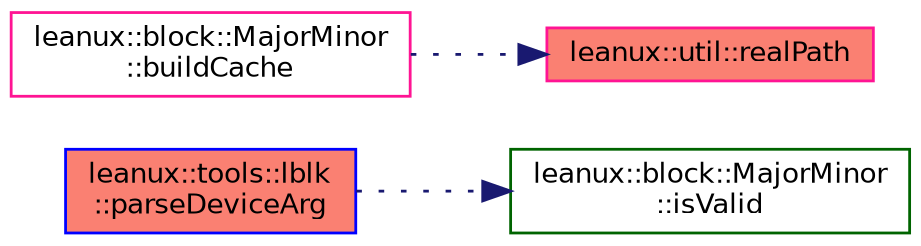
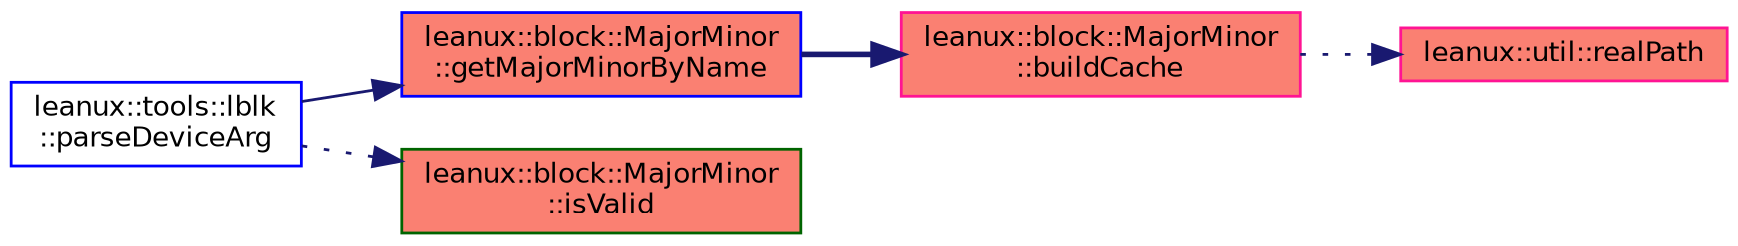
node "leanux::block::MajorMinor ::buildCache": fillcolor white -> salmon
node "leanux::block::MajorMinor ::getMajorMinorByName": added
node "leanux::tools::lblk ::parseDeviceArg": fillcolor salmon -> white
node "leanux::block::MajorMinor ::isValid": fillcolor white -> salmon
